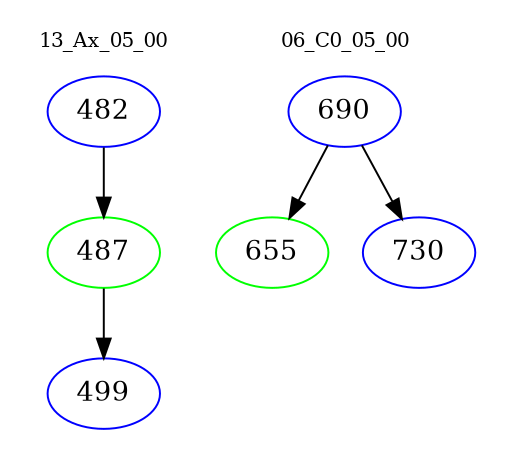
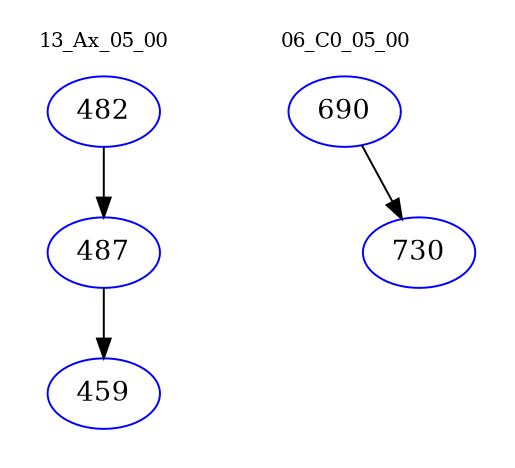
node "487": color green -> blue
node "655": removed
node "499": label "499" -> "459"
